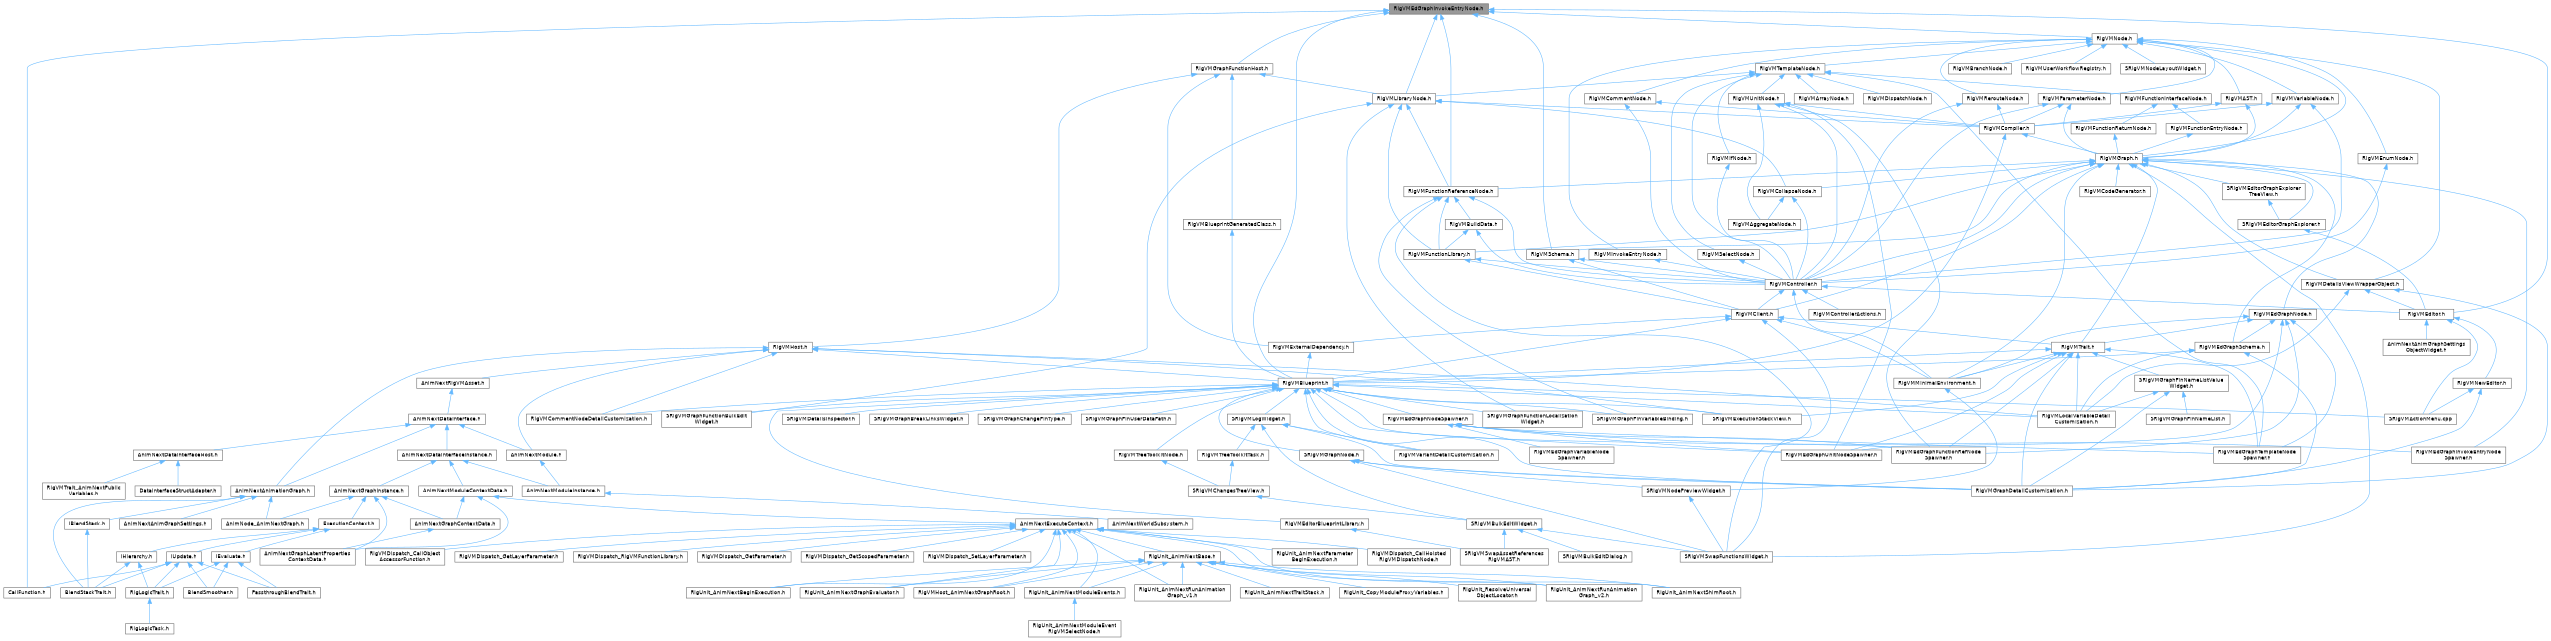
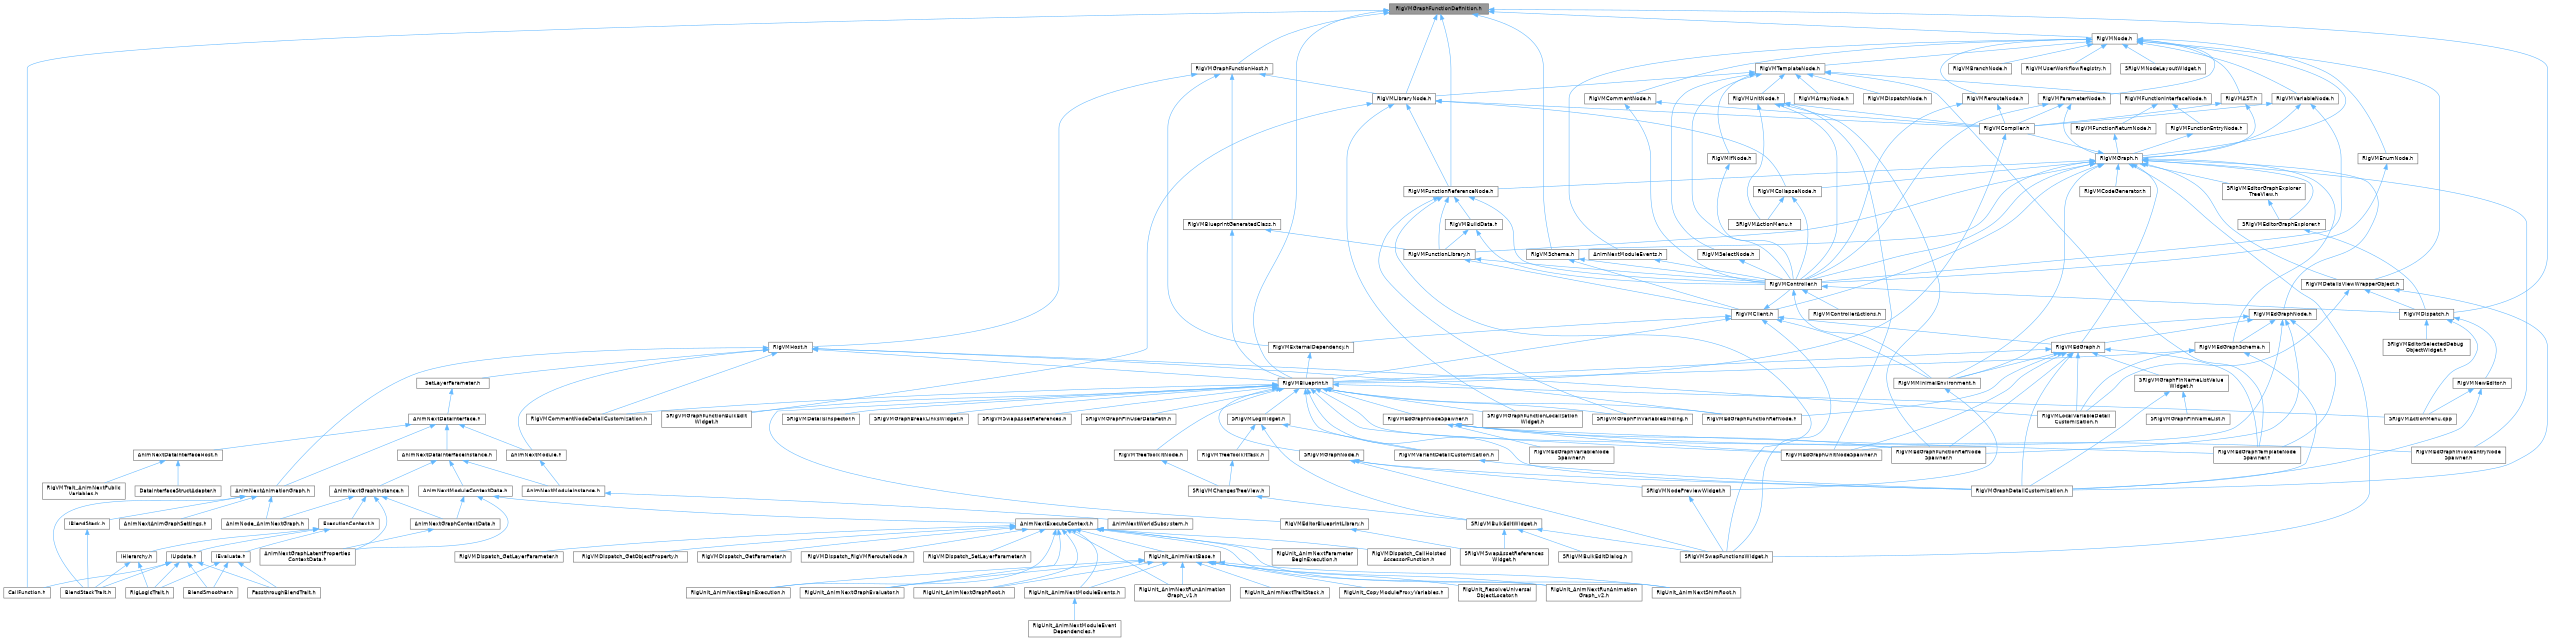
node "RigVMEdGraphInvokeEntryNode.h": label "RigVMEdGraphInvokeEntryNode.h" -> "RigVMGraphFunctionDefinition.h"
edge "RigVMGraph.h" -> "RigVMCompiler.h": reversed
edge "RigVMFunctionLibrary.h" -> "RigVMLibraryNode.h": now "RigVMFunctionLibrary.h" -> "RigVMBlueprintGeneratedClass.h"
node "RigVMAggregateNode.h": label "RigVMAggregateNode.h" -> "SRigVMActionMenu.h"
node "RigVMInvokeEntryNode.h": label "RigVMInvokeEntryNode.h" -> "AnimNextModuleEvents.h"
edge "RigVMClient.h" -> "RigVMController.h": reversed
node "RigVMEditor.h": label "RigVMEditor.h" -> "RigVMDispatch.h"
node "RigVMTrait.h": label "RigVMTrait.h" -> "RigVMEdGraph.h"
node "AnimNextAnimGraphSettings ObjectWidget.h": label "AnimNextAnimGraphSettings ObjectWidget.h" -> "SRigVMEditorSelectedDebug ObjectWidget.h"
node "AnimNextRigVMAsset.h": label "AnimNextRigVMAsset.h" -> "SetLayerParameter.h"
edge "RigVMLocalVariableDetail Customization.h" -> "RigVMBlueprint.h": removed
edge "RigVMLocalVariableDetail Customization.h" -> "SRigVMGraphPinNameListValue Widget.h": removed
node "SRigVMGraphChangePinType.h": label "SRigVMGraphChangePinType.h" -> "SRigVMSwapAssetReferences.h"
node "SRigVMExecutionStackView.h": label "SRigVMExecutionStackView.h" -> "RigVMEdGraphFunctionRefNode.h"
edge "RigVMGraphDetailCustomization.h" -> "SRigVMLogWidget.h": now "RigVMGraphDetailCustomization.h" -> "RigVMVariantDetailCustomization.h"
node "RigVMDispatch_CallObject AccessorFunction.h": removed
node "RigVMDispatch_RigVMFunctionLibrary.h": label "RigVMDispatch_RigVMFunctionLibrary.h" -> "RigVMDispatch_GetObjectProperty.h"
node "RigVMDispatch_GetScopedParameter.h": label "RigVMDispatch_GetScopedParameter.h" -> "RigVMDispatch_RigVMRerouteNode.h"
node "RigVMDispatch_CallHoisted RigVMDispatchNode.h": label "RigVMDispatch_CallHoisted RigVMDispatchNode.h" -> "RigVMDispatch_CallHoisted AccessorFunction.h"
node "SRigVMSwapAssetReferences RigVMAST.h": label "SRigVMSwapAssetReferences RigVMAST.h" -> "SRigVMSwapAssetReferences Widget.h"
node "RigVMHost_AnimNextGraphRoot.h": label "RigVMHost_AnimNextGraphRoot.h" -> "RigUnit_AnimNextGraphRoot.h"
node "RigLogicTask.h": removed
node "RigUnit_AnimNextModuleEvent RigVMSelectNode.h": label "RigUnit_AnimNextModuleEvent RigVMSelectNode.h" -> "RigUnit_AnimNextModuleEvent Dependencies.h"
